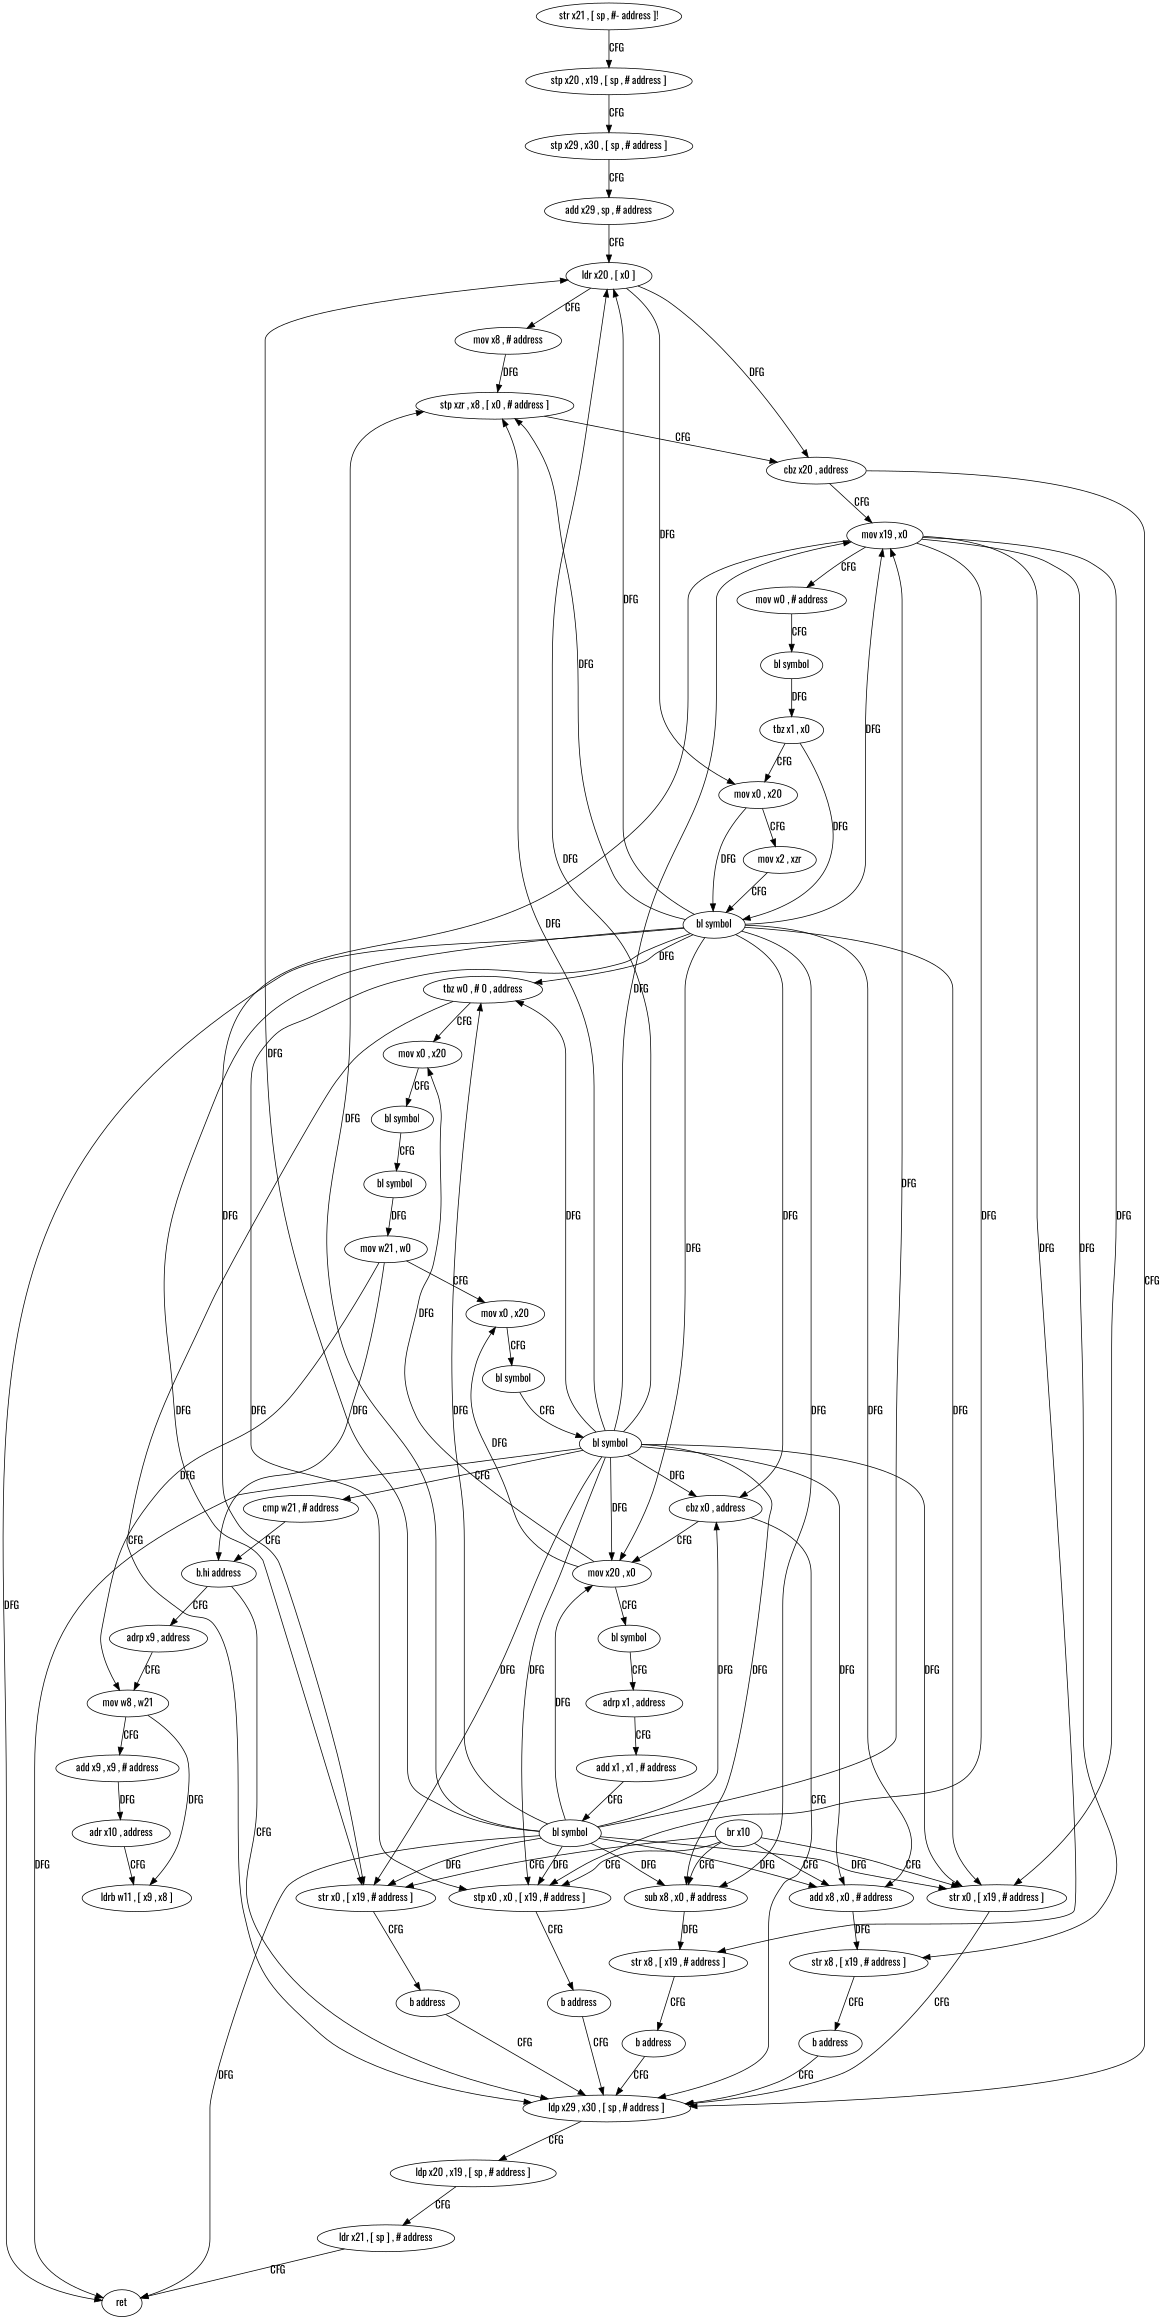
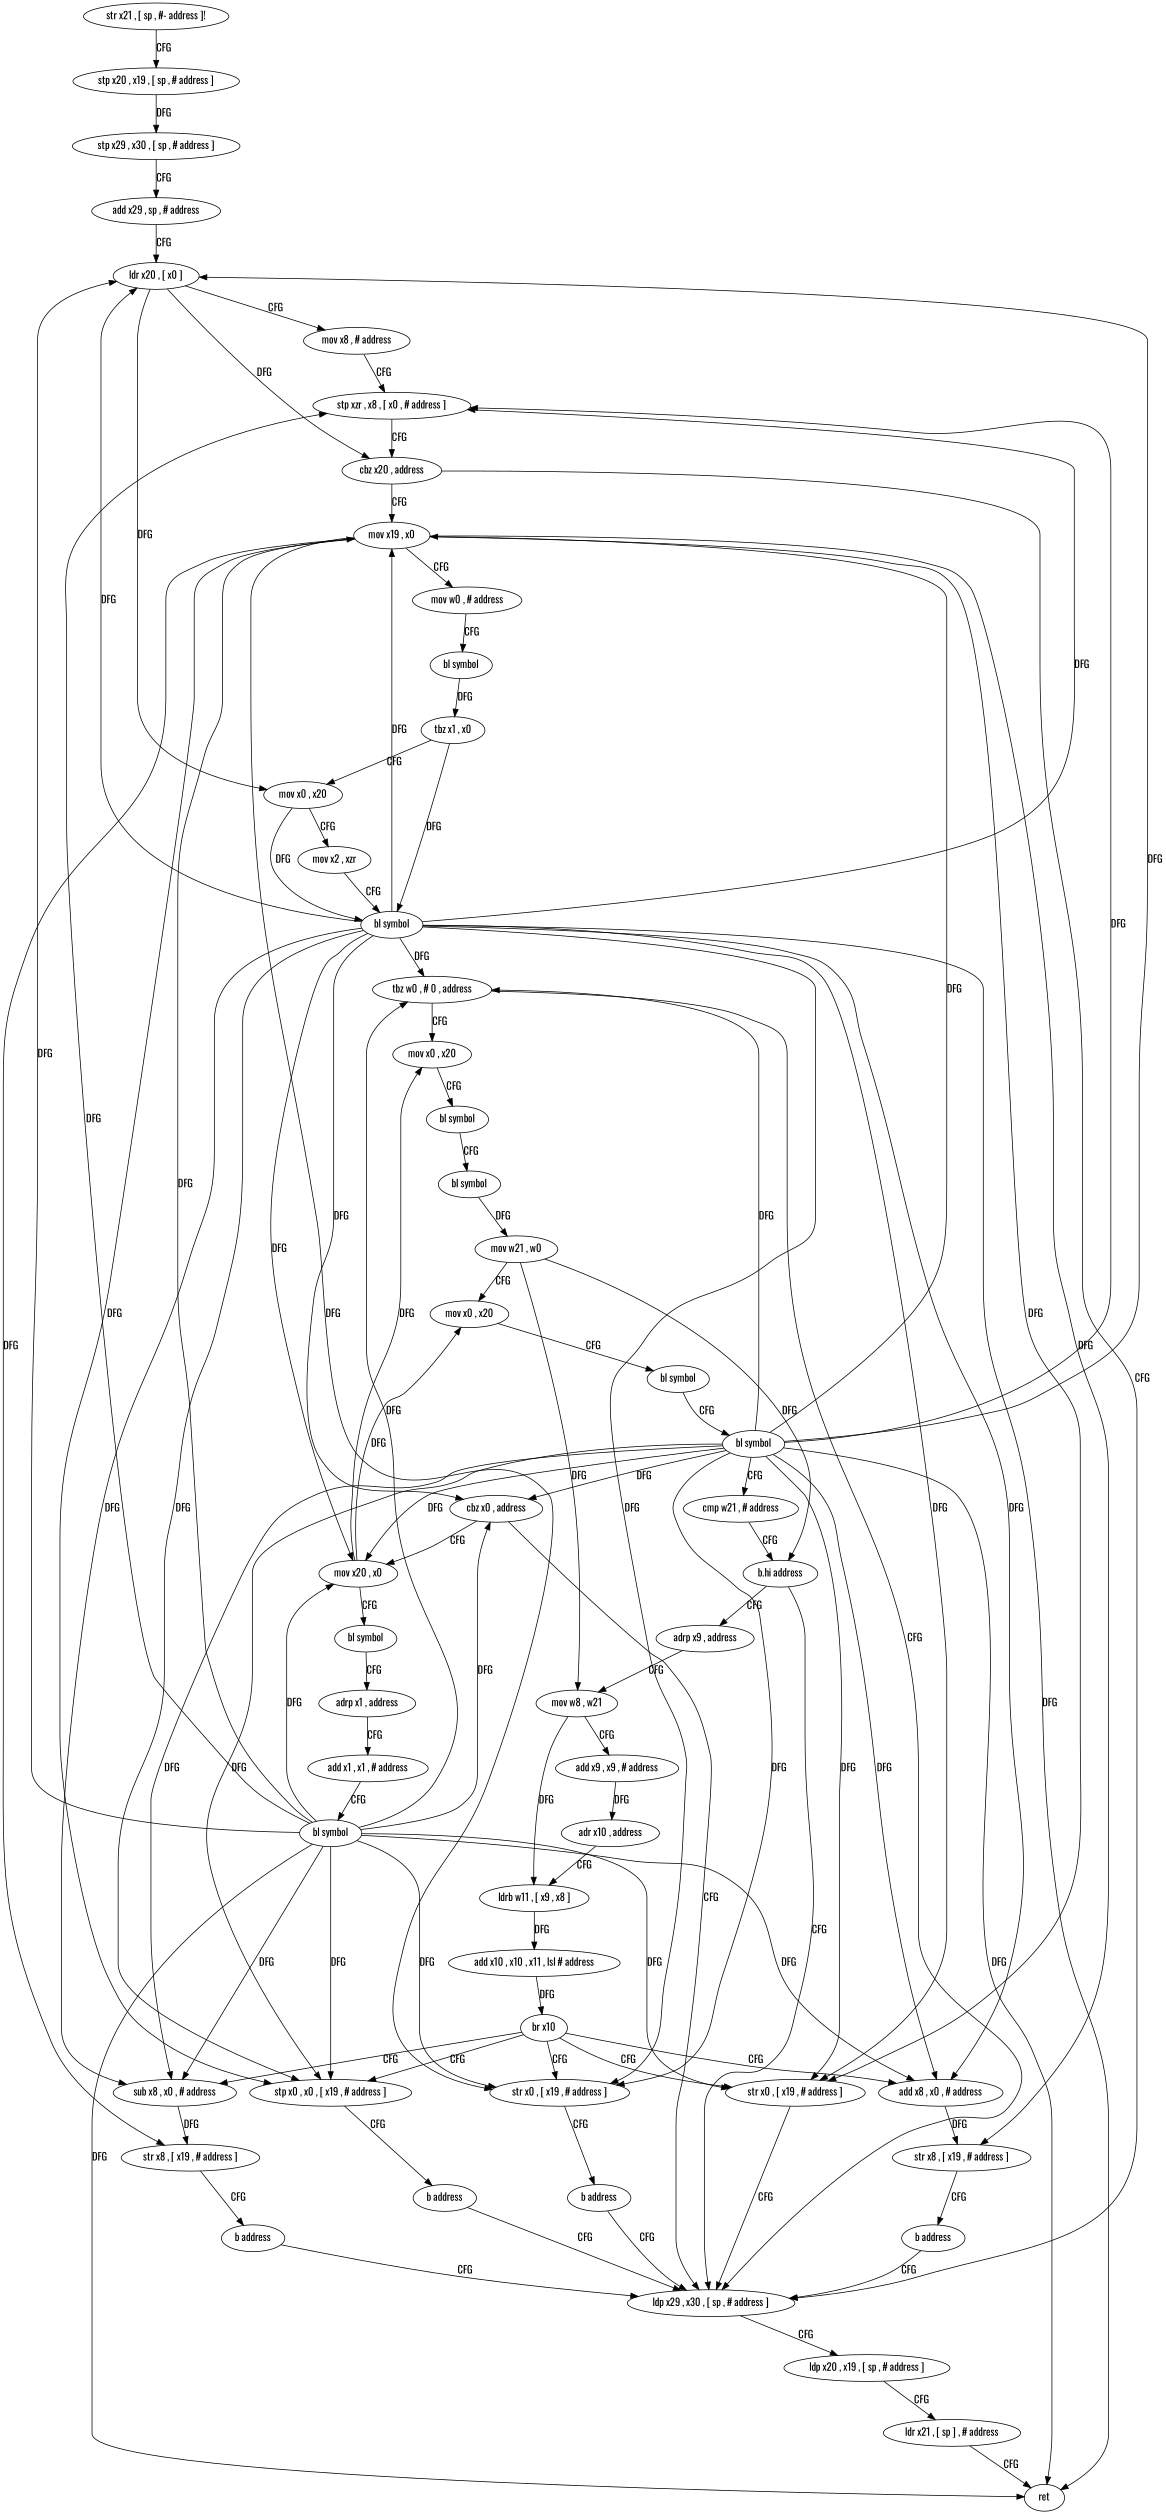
edge "stp x20 , x19 , [ sp , # address ]" -> "stp x29 , x30 , [ sp , # address ]": label "CFG" -> "DFG"
edge "mov x8 , # address" -> "stp xzr , x8 , [ x0 , # address ]": label "DFG" -> "CFG"
node "add x10 , x10 , x11 , lsl # address": added
